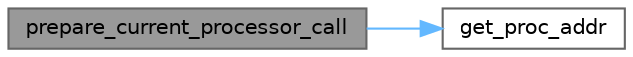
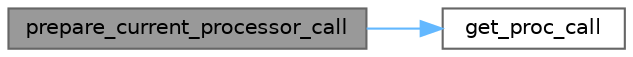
node "get_proc_addr": label "get_proc_addr" -> "get_proc_call"
